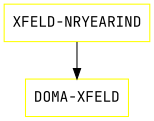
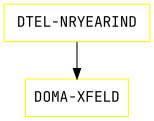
node "XFELD-NRYEARIND": label "XFELD-NRYEARIND" -> "DTEL-NRYEARIND"
